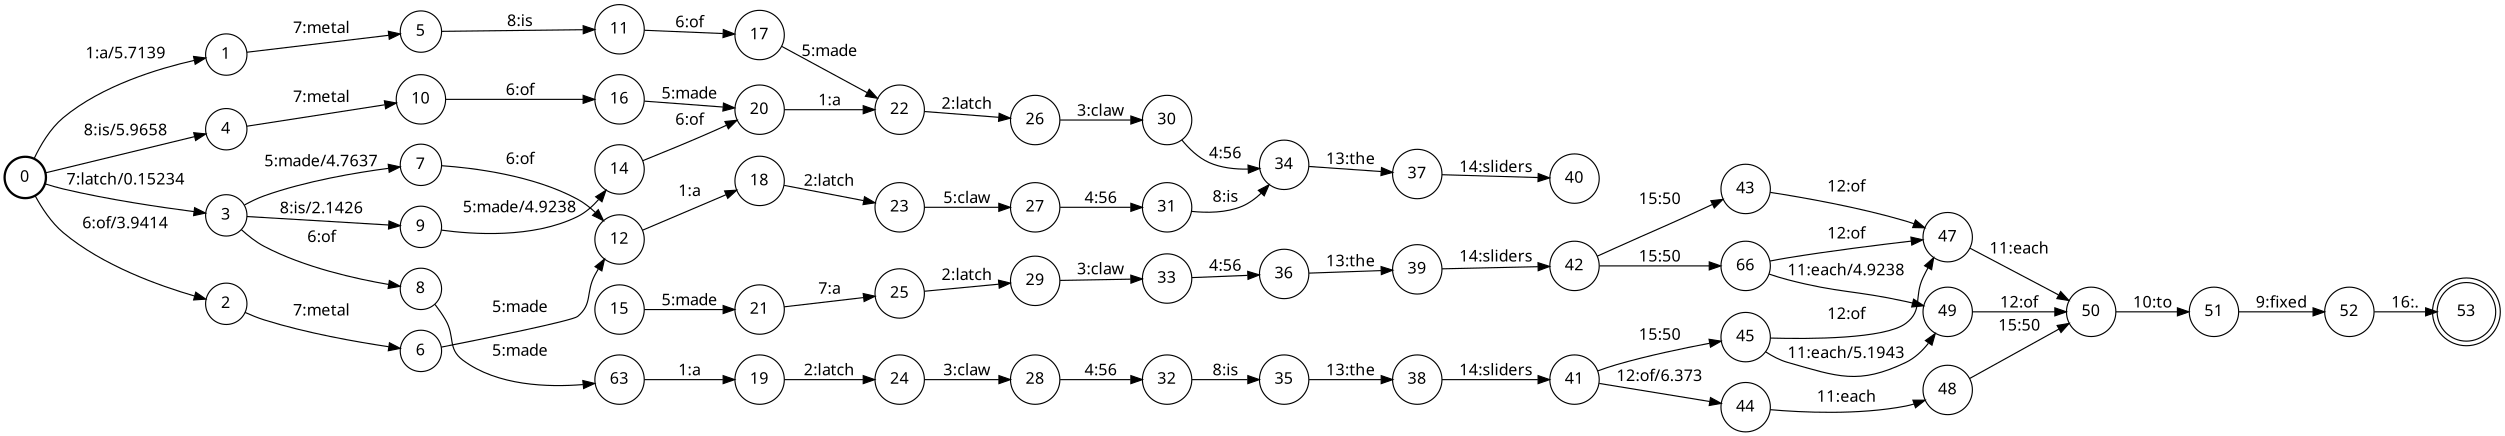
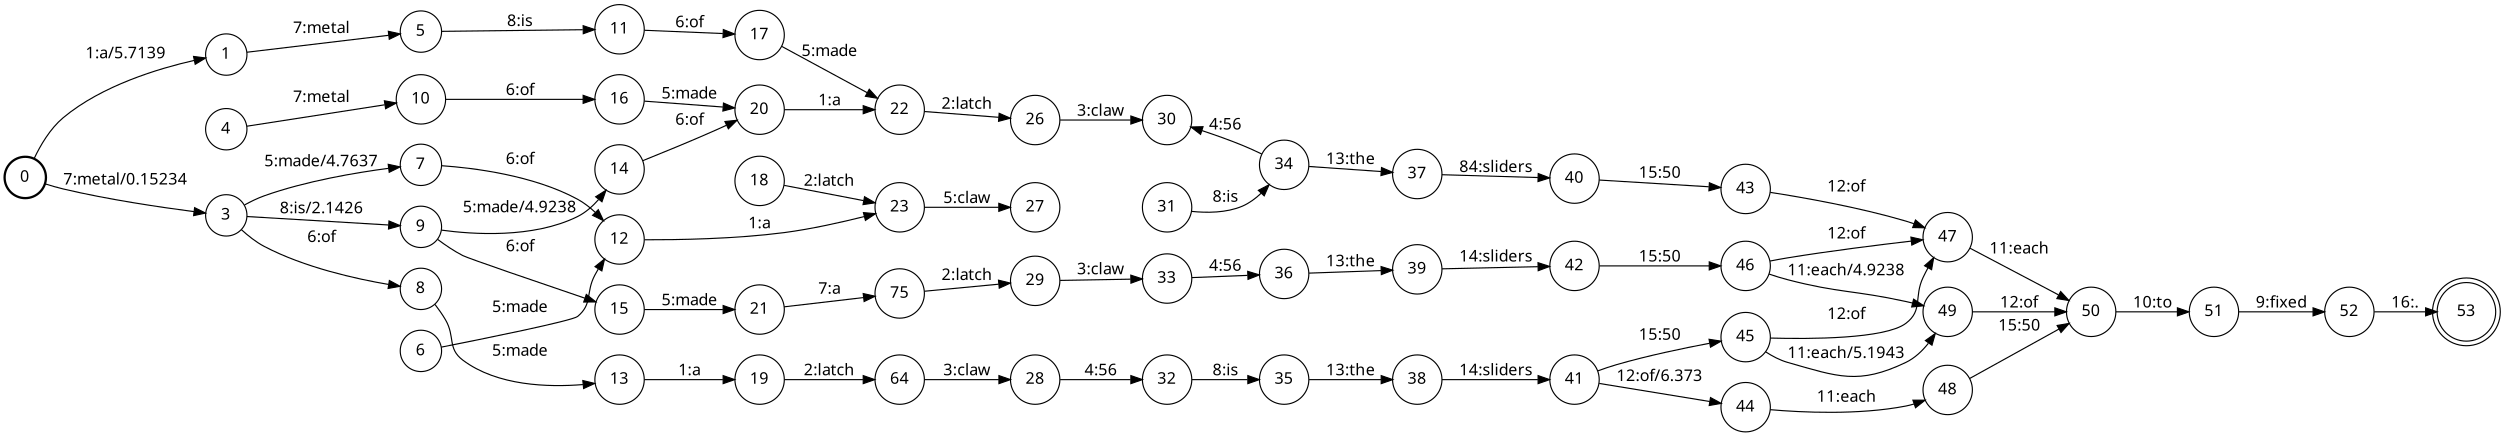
edge "0" -> "4": removed, label "8:is/5.9658"
edge "30" -> "34": reversed
edge "37" -> "40": label "14:sliders" -> "84:sliders"
edge "0" -> "3": label "7:latch/0.15234" -> "7:metal/0.15234"
edge "27" -> "31": removed, label "4:56"
edge "12" -> "18": now "12" -> "23"
edge "42" -> "43": now "40" -> "43"
node "66": label "66" -> "46"
edge "9" -> "15": added, label "6:of"
node "25": label "25" -> "75"
node "2": removed
node "63": label "63" -> "13"
node "24": label "24" -> "64"
